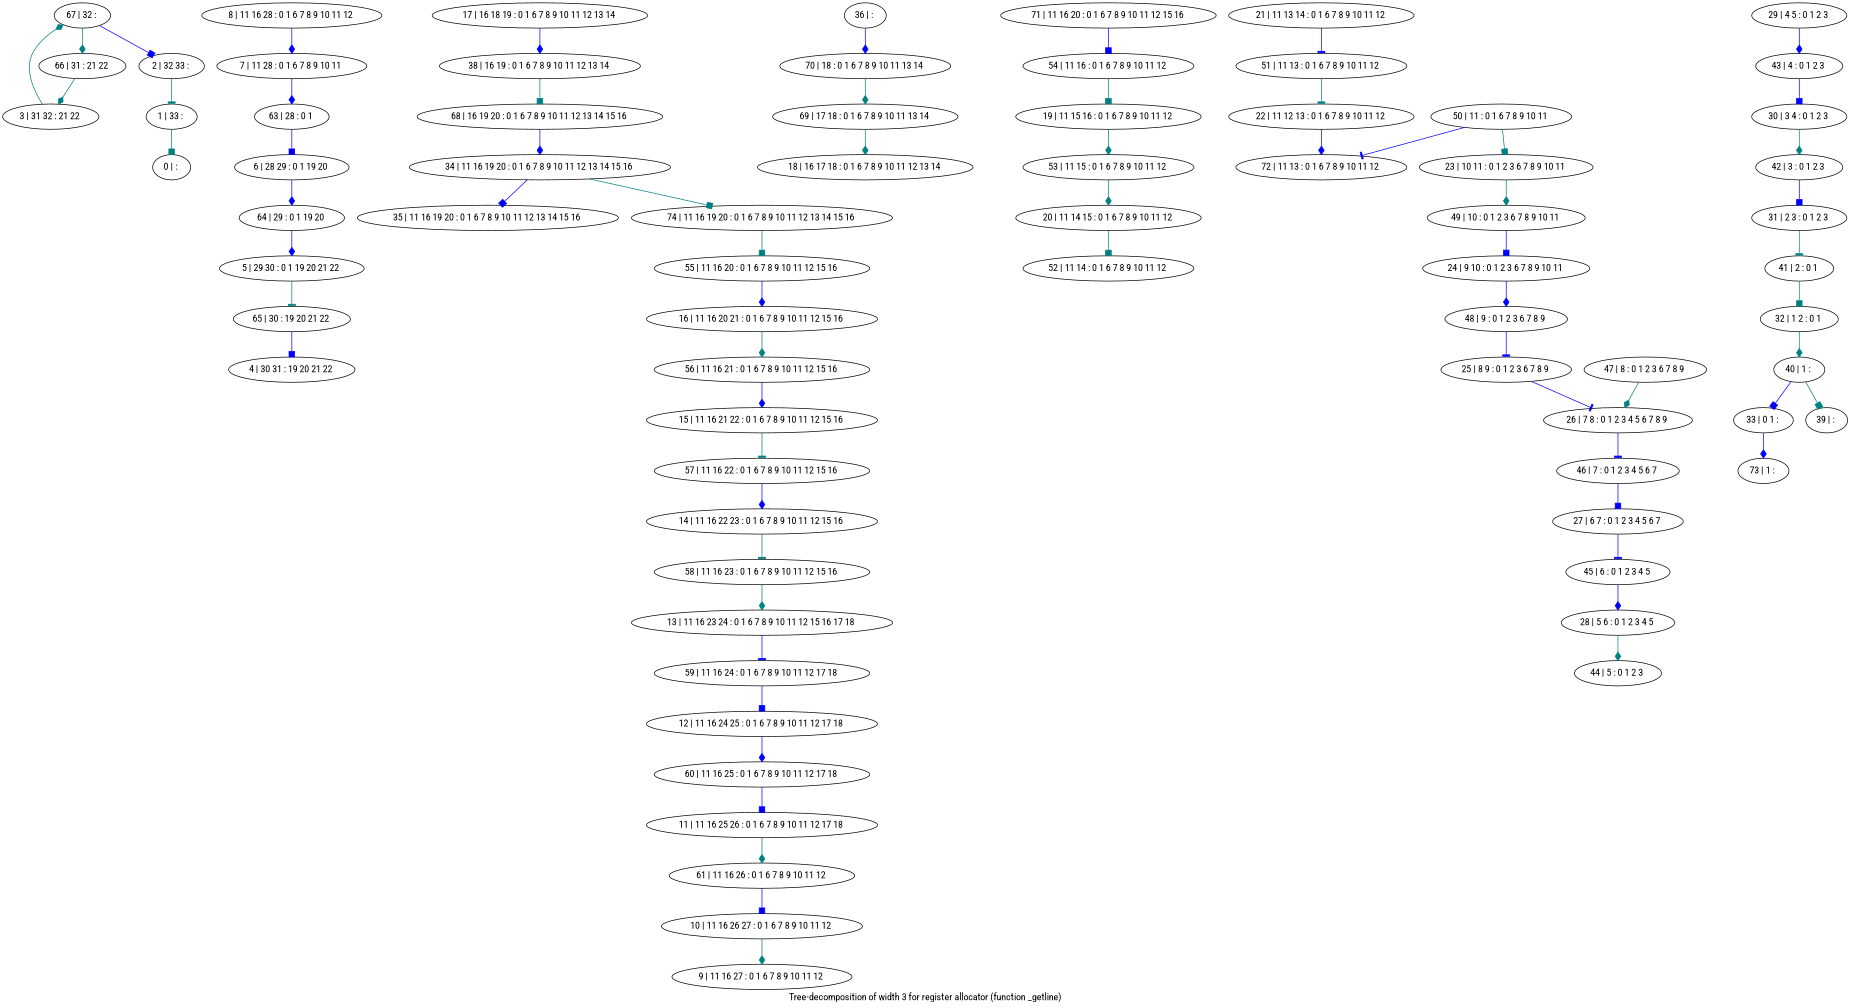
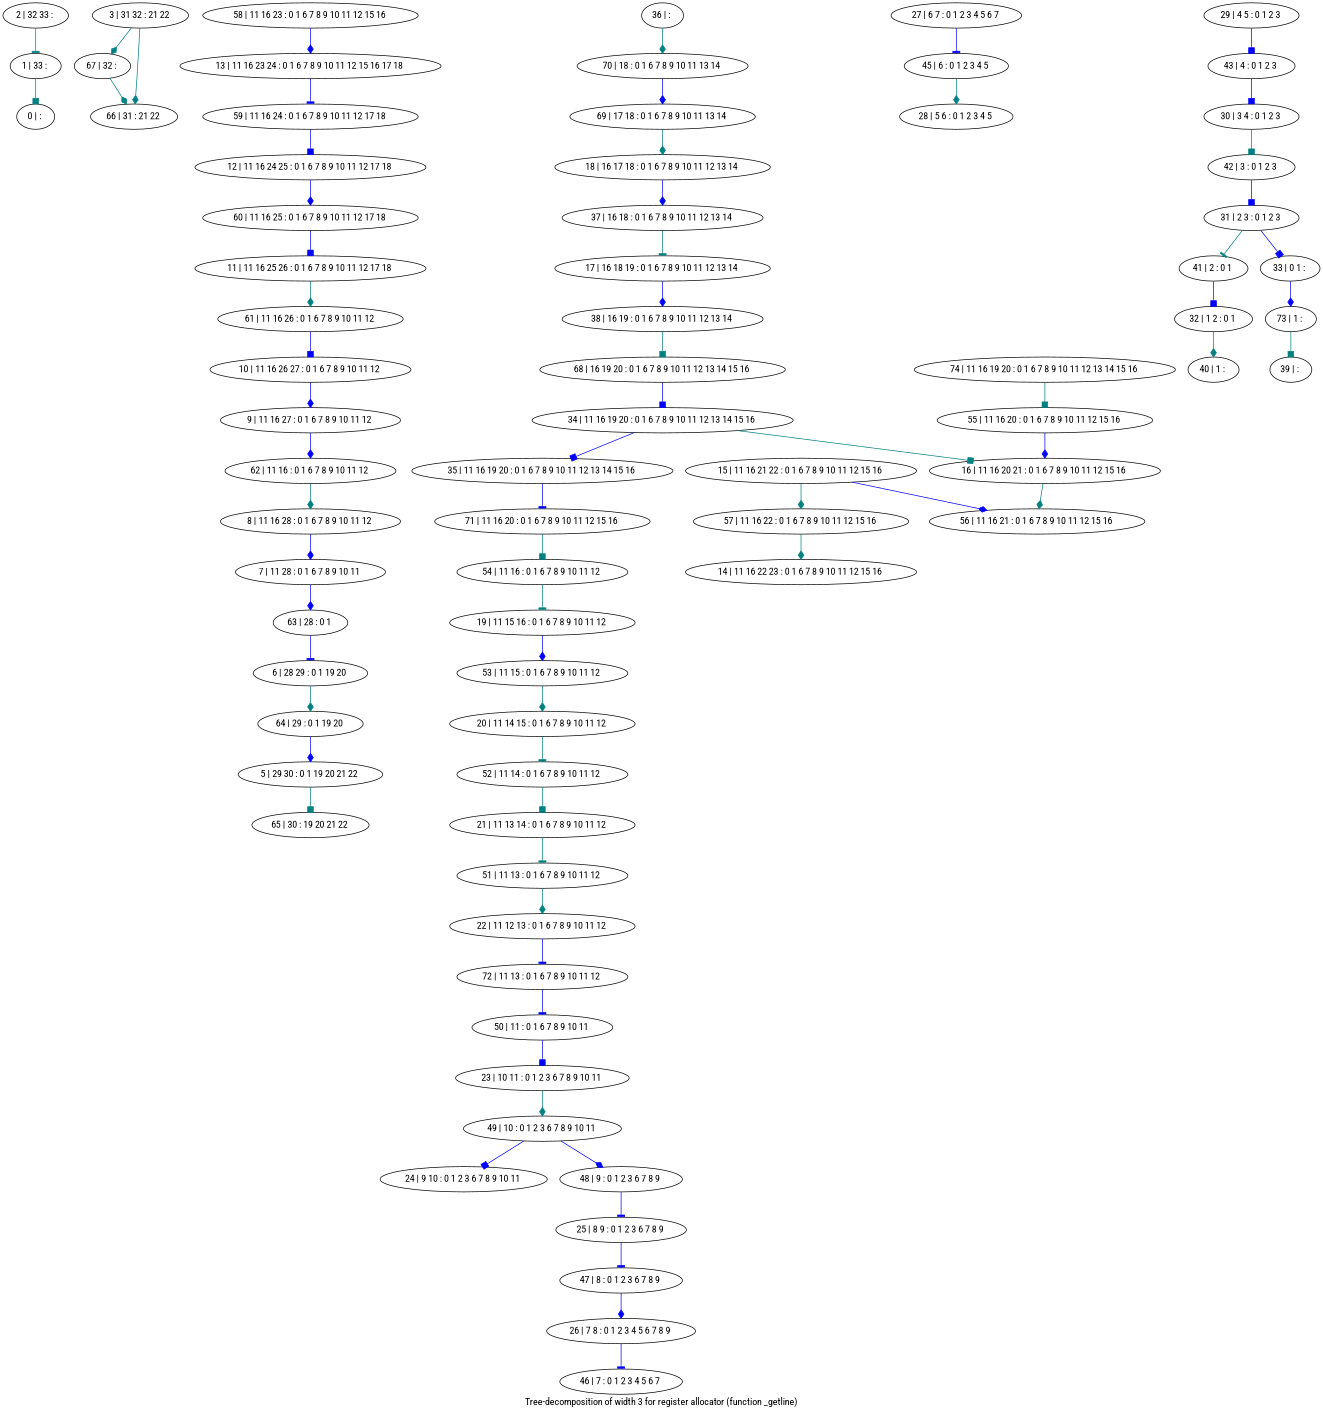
edge "36 | :" -> "70 | 18 : 0 1 6 7 8 9 10 11 13 14": color blue -> teal
edge "71 | 11 16 20 : 0 1 6 7 8 9 10 11 12 15 16" -> "54 | 11 16 : 0 1 6 7 8 9 10 11 12": color blue -> teal
edge "29 | 4 5 : 0 1 2 3" -> "43 | 4 : 0 1 2 3": arrowhead diamond -> box
edge "67 | 32 :" -> "2 | 32 33 :": removed
edge "21 | 11 13 14 : 0 1 6 7 8 9 10 11 12" -> "51 | 11 13 : 0 1 6 7 8 9 10 11 12": color blue -> teal
edge "70 | 18 : 0 1 6 7 8 9 10 11 13 14" -> "69 | 17 18 : 0 1 6 7 8 9 10 11 13 14": color teal -> blue
edge "66 | 31 : 21 22" -> "3 | 31 32 : 21 22": reversed
edge "54 | 11 16 : 0 1 6 7 8 9 10 11 12" -> "19 | 11 15 16 : 0 1 6 7 8 9 10 11 12": arrowhead box -> tee
edge "51 | 11 13 : 0 1 6 7 8 9 10 11 12" -> "22 | 11 12 13 : 0 1 6 7 8 9 10 11 12": arrowhead tee -> diamond
edge "68 | 16 19 20 : 0 1 6 7 8 9 10 11 12 13 14 15 16" -> "34 | 11 16 19 20 : 0 1 6 7 8 9 10 11 12 13 14 15 16": arrowhead diamond -> box
edge "19 | 11 15 16 : 0 1 6 7 8 9 10 11 12" -> "53 | 11 15 : 0 1 6 7 8 9 10 11 12": color teal -> blue
edge "22 | 11 12 13 : 0 1 6 7 8 9 10 11 12" -> "72 | 11 13 : 0 1 6 7 8 9 10 11 12": arrowhead diamond -> tee
edge "30 | 3 4 : 0 1 2 3" -> "42 | 3 : 0 1 2 3": arrowhead diamond -> box
edge "63 | 28 : 0 1" -> "6 | 28 29 : 0 1 19 20": arrowhead box -> tee
edge "50 | 11 : 0 1 6 7 8 9 10 11" -> "23 | 10 11 : 0 1 2 3 6 7 8 9 10 11": color teal -> blue
edge "50 | 11 : 0 1 6 7 8 9 10 11" -> "72 | 11 13 : 0 1 6 7 8 9 10 11 12": reversed
edge "6 | 28 29 : 0 1 19 20" -> "64 | 29 : 0 1 19 20": color blue -> teal
edge "34 | 11 16 19 20 : 0 1 6 7 8 9 10 11 12 13 14 15 16" -> "74 | 11 16 19 20 : 0 1 6 7 8 9 10 11 12 13 14 15 16": now "34 | 11 16 19 20 : 0 1 6 7 8 9 10 11 12 13 14 15 16" -> "16 | 11 16 20 21 : 0 1 6 7 8 9 10 11 12 15 16"
node "37 | 16 18 : 0 1 6 7 8 9 10 11 12 13 14": added
edge "20 | 11 14 15 : 0 1 6 7 8 9 10 11 12" -> "52 | 11 14 : 0 1 6 7 8 9 10 11 12": arrowhead box -> tee
edge "24 | 9 10 : 0 1 2 3 6 7 8 9 10 11" -> "48 | 9 : 0 1 2 3 6 7 8 9": now "49 | 10 : 0 1 2 3 6 7 8 9 10 11" -> "48 | 9 : 0 1 2 3 6 7 8 9"
edge "41 | 2 : 0 1" -> "32 | 1 2 : 0 1": color teal -> blue
edge "5 | 29 30 : 0 1 19 20 21 22" -> "65 | 30 : 19 20 21 22": arrowhead tee -> box
node "4 | 30 31 : 19 20 21 22": removed
edge "56 | 11 16 21 : 0 1 6 7 8 9 10 11 12 15 16" -> "15 | 11 16 21 22 : 0 1 6 7 8 9 10 11 12 15 16": reversed
edge "47 | 8 : 0 1 2 3 6 7 8 9" -> "26 | 7 8 : 0 1 2 3 4 5 6 7 8 9": color teal -> blue
edge "40 | 1 :" -> "33 | 0 1 :": now "31 | 2 3 : 0 1 2 3" -> "33 | 0 1 :"
edge "40 | 1 :" -> "39 | :": now "73 | 1 :" -> "39 | :"
edge "25 | 8 9 : 0 1 2 3 6 7 8 9" -> "26 | 7 8 : 0 1 2 3 4 5 6 7 8 9": now "25 | 8 9 : 0 1 2 3 6 7 8 9" -> "47 | 8 : 0 1 2 3 6 7 8 9"
edge "15 | 11 16 21 22 : 0 1 6 7 8 9 10 11 12 15 16" -> "57 | 11 16 22 : 0 1 6 7 8 9 10 11 12 15 16": arrowhead tee -> diamond
node "62 | 11 16 : 0 1 6 7 8 9 10 11 12": added
edge "57 | 11 16 22 : 0 1 6 7 8 9 10 11 12 15 16" -> "14 | 11 16 22 23 : 0 1 6 7 8 9 10 11 12 15 16": color blue -> teal
edge "46 | 7 : 0 1 2 3 4 5 6 7" -> "27 | 6 7 : 0 1 2 3 4 5 6 7": removed
edge "35 | 11 16 19 20 : 0 1 6 7 8 9 10 11 12 13 14 15 16" -> "71 | 11 16 20 : 0 1 6 7 8 9 10 11 12 15 16": added
edge "14 | 11 16 22 23 : 0 1 6 7 8 9 10 11 12 15 16" -> "58 | 11 16 23 : 0 1 6 7 8 9 10 11 12 15 16": removed
edge "58 | 11 16 23 : 0 1 6 7 8 9 10 11 12 15 16" -> "13 | 11 16 23 24 : 0 1 6 7 8 9 10 11 12 15 16 17 18": color teal -> blue
edge "45 | 6 : 0 1 2 3 4 5" -> "28 | 5 6 : 0 1 2 3 4 5": color blue -> teal
node "44 | 5 : 0 1 2 3": removed
edge "52 | 11 14 : 0 1 6 7 8 9 10 11 12" -> "21 | 11 13 14 : 0 1 6 7 8 9 10 11 12": added
edge "10 | 11 16 26 27 : 0 1 6 7 8 9 10 11 12" -> "9 | 11 16 27 : 0 1 6 7 8 9 10 11 12": color teal -> blue
